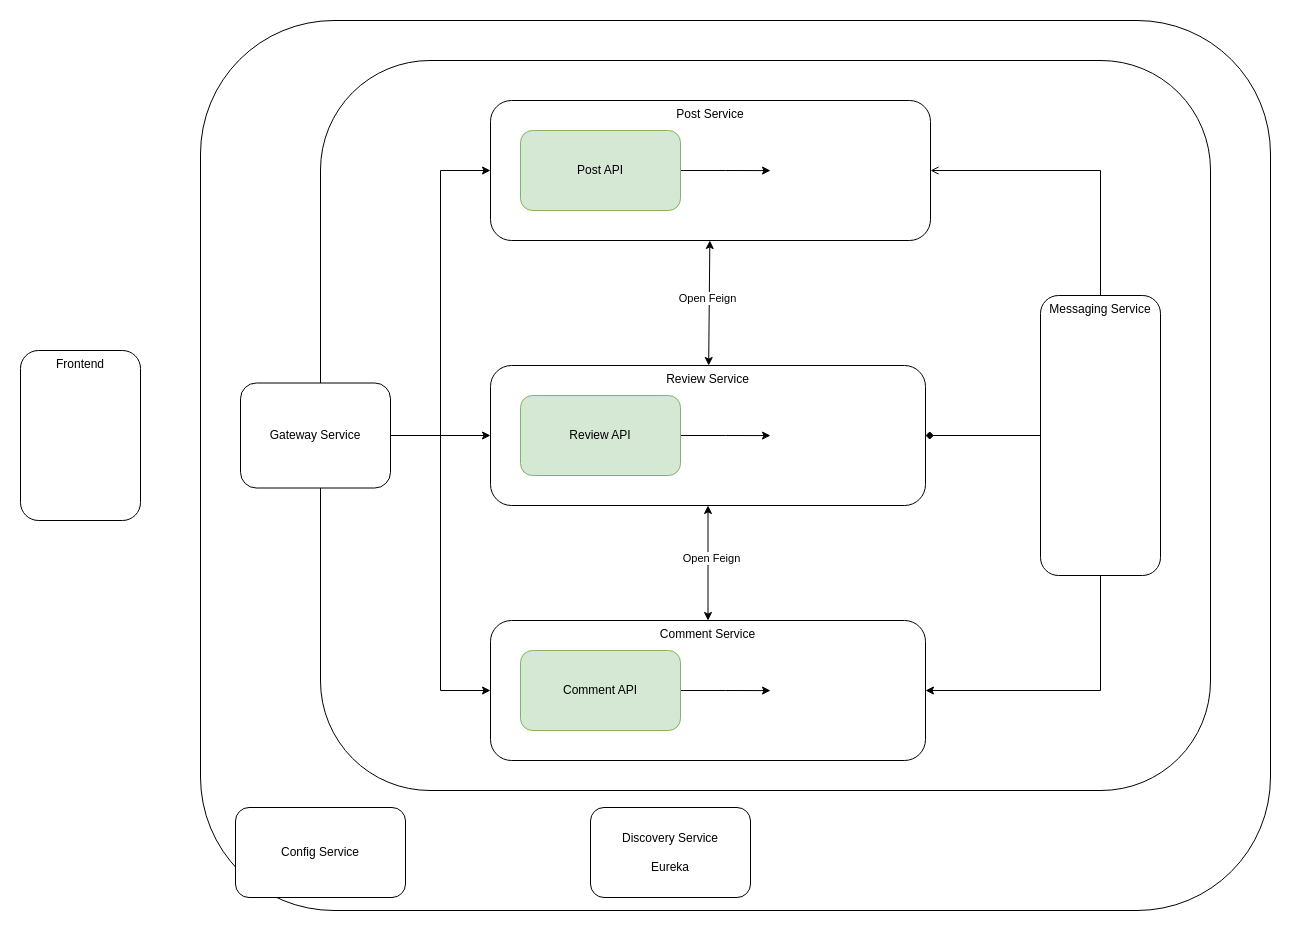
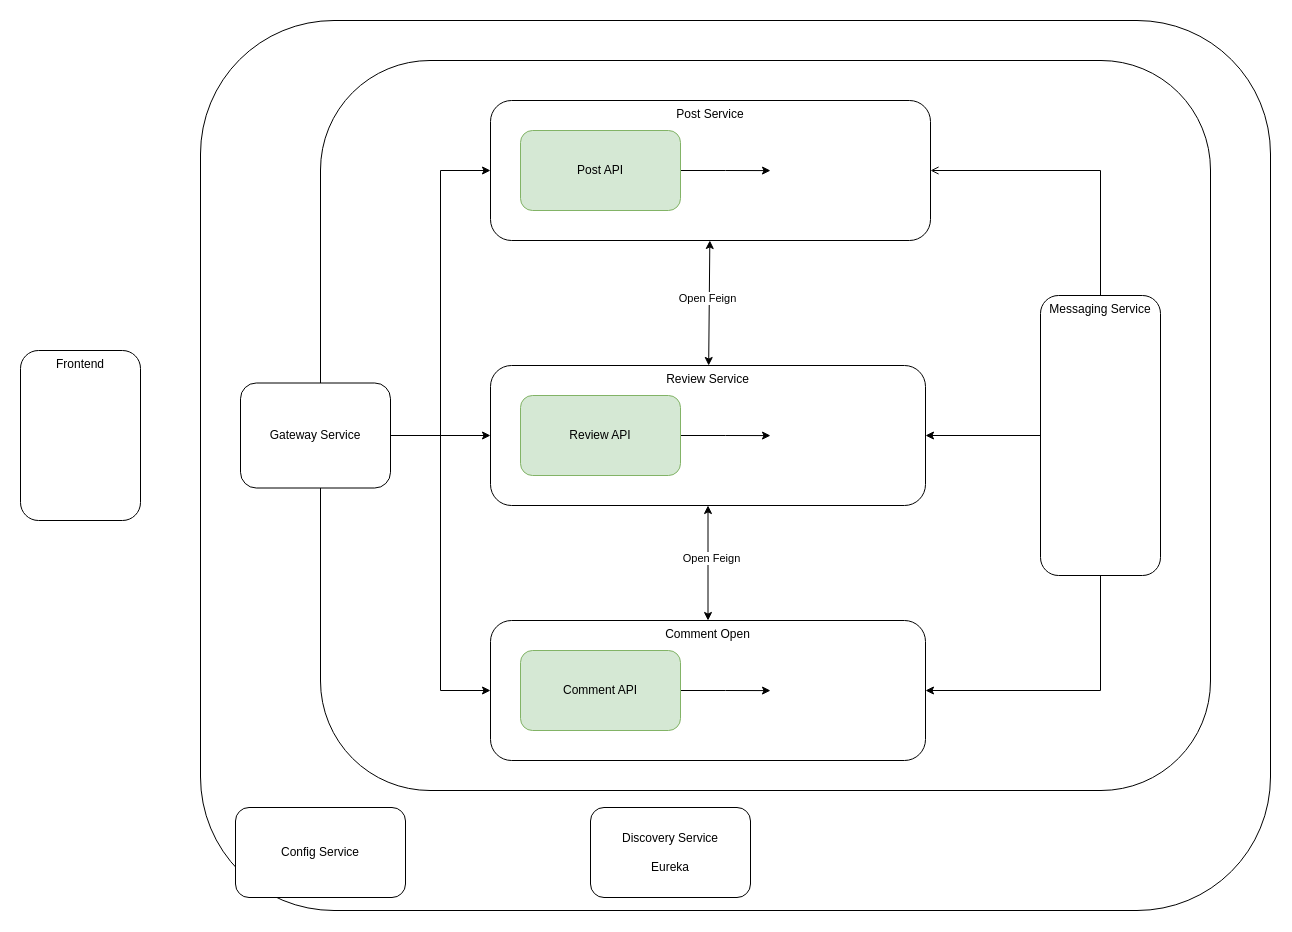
edge "Messaging Service" -> "Review Service": arrowhead diamond -> classic
node "Comment Service": label "Comment Service" -> "Comment Open"
